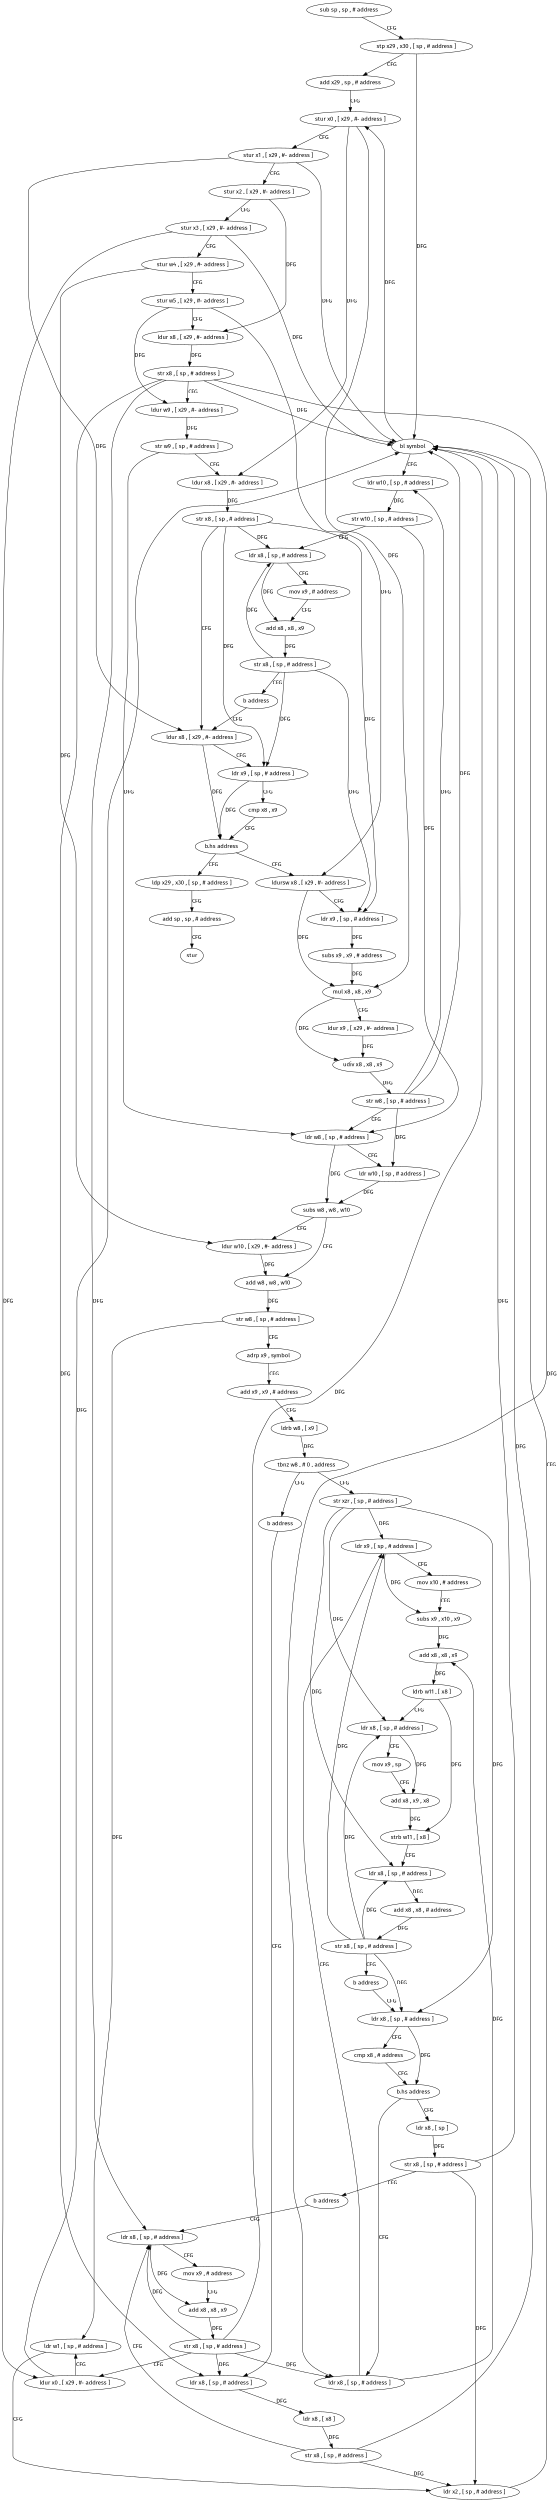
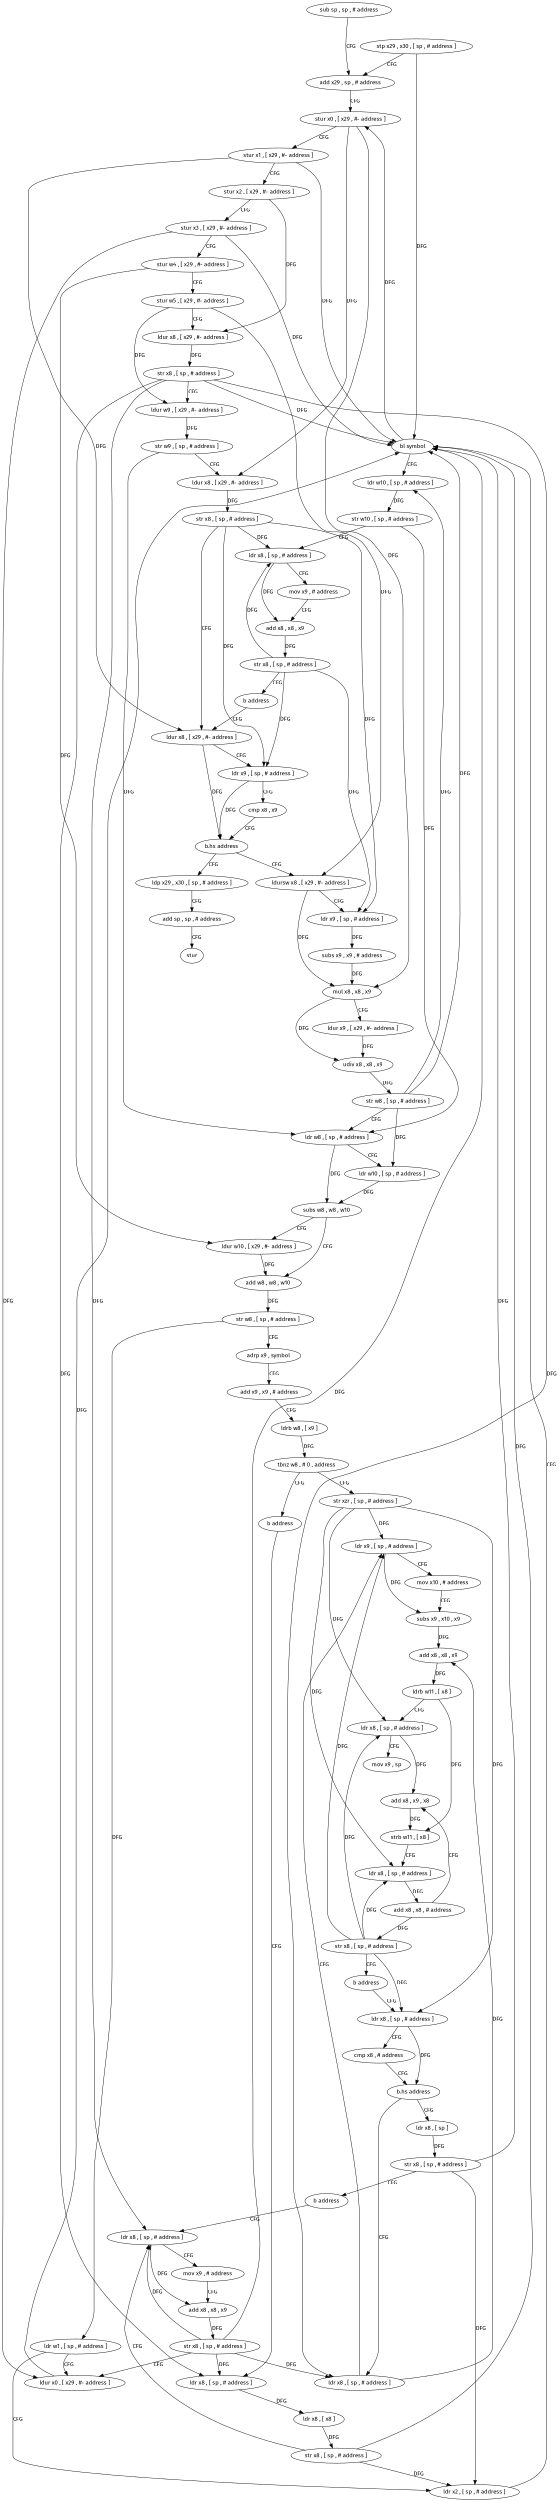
edge "sub sp , sp , # address" -> "stp x29 , x30 , [ sp , # address ]": now "sub sp , sp , # address" -> "add x29 , sp , # address"
edge "mov x9 , sp" -> "add x8 , x9 , x8": now "add x8 , x8 , # address" -> "add x8 , x9 , x8"
edge "ldur x0 , [ x29 , #- address ]" -> "ldr w1 , [ sp , # address ]": reversed
